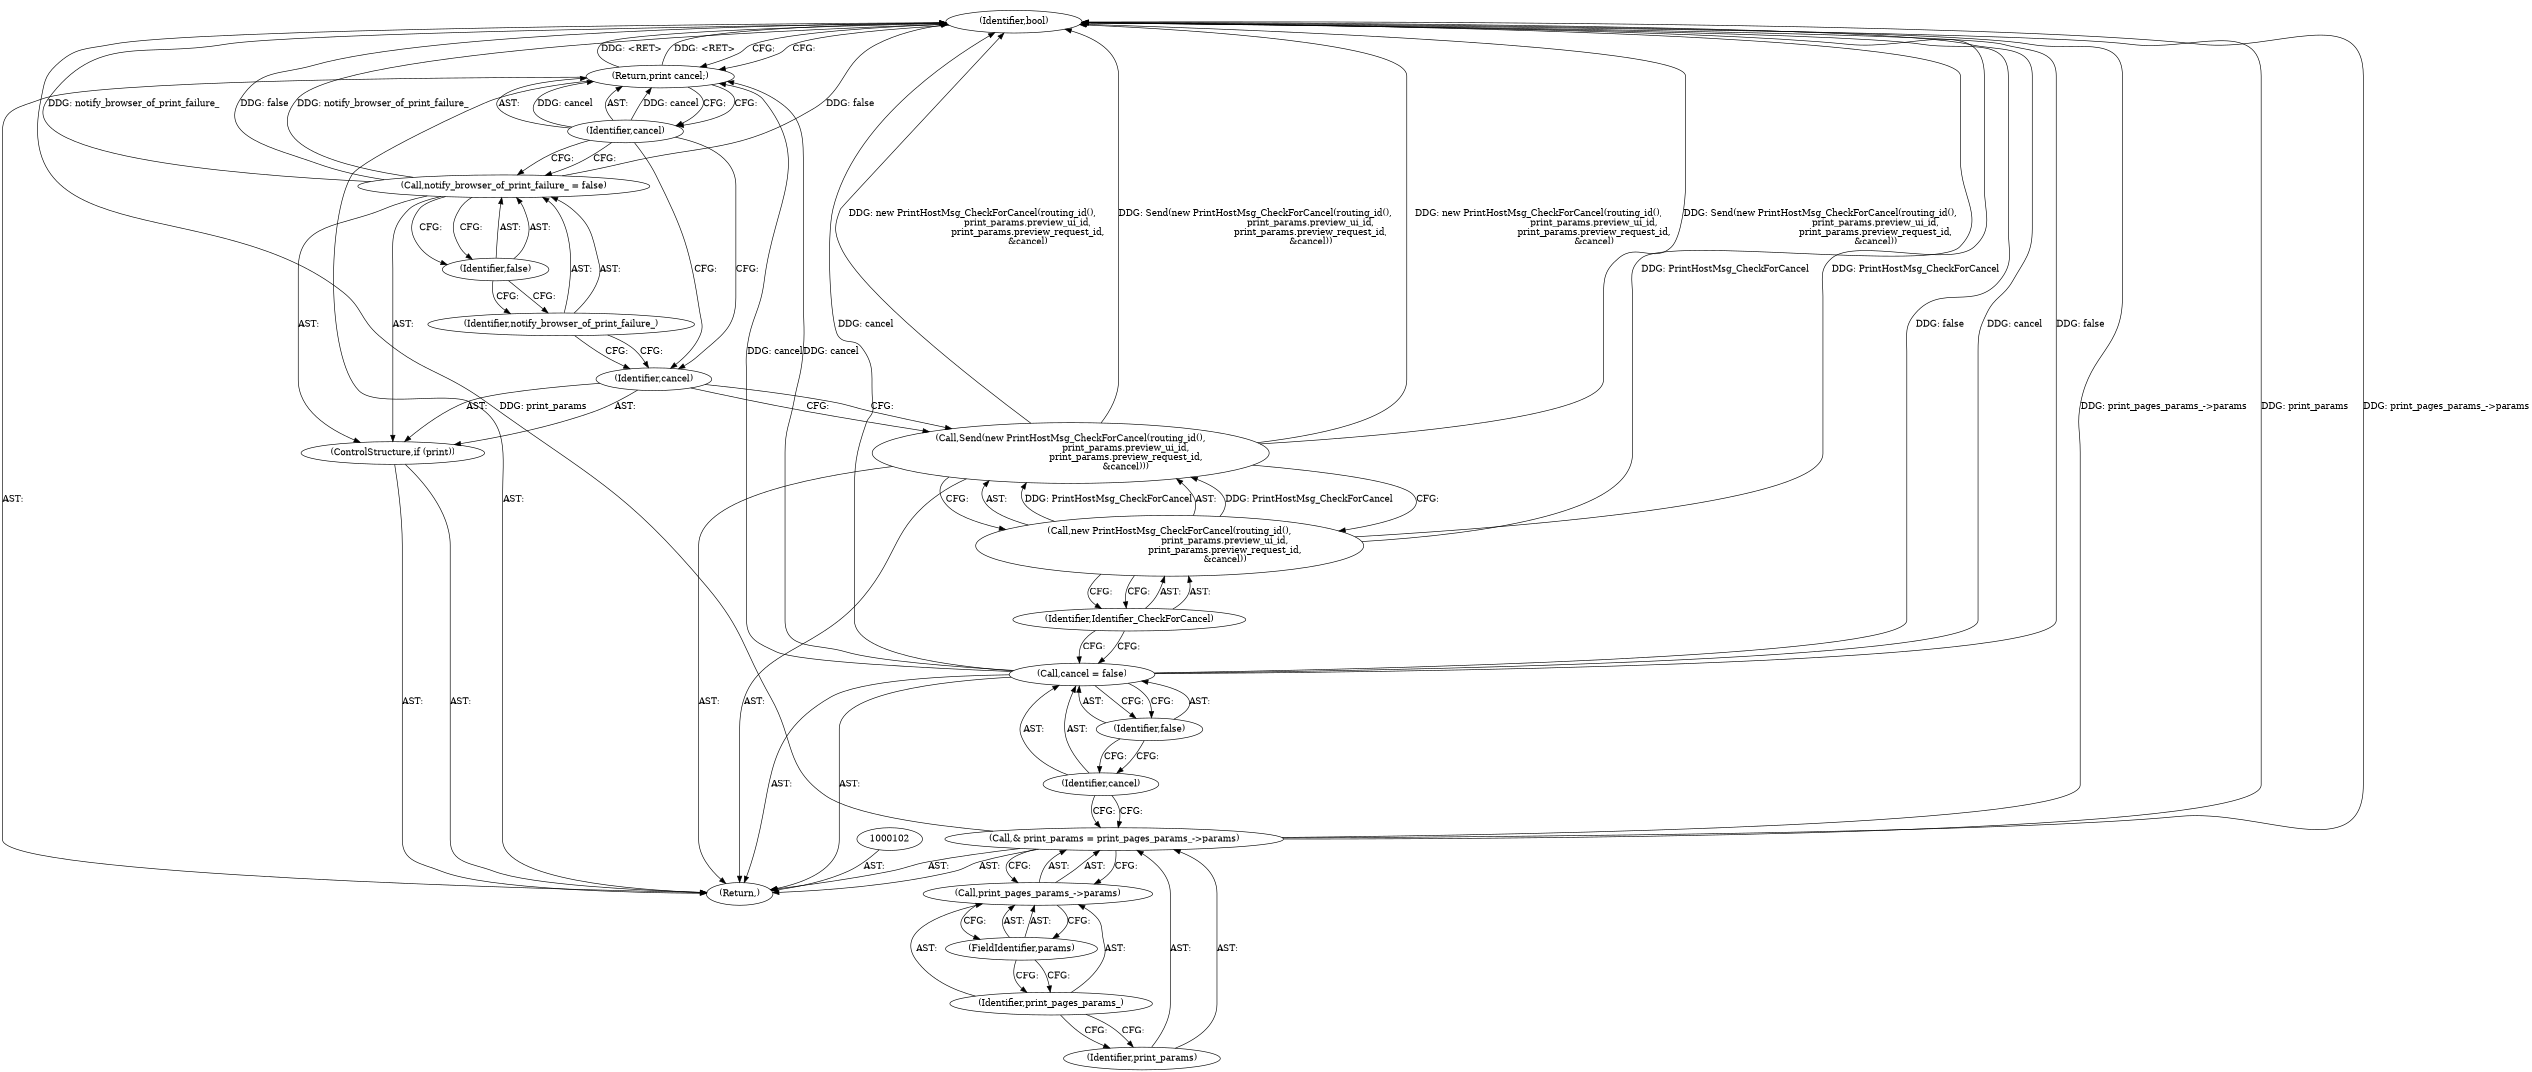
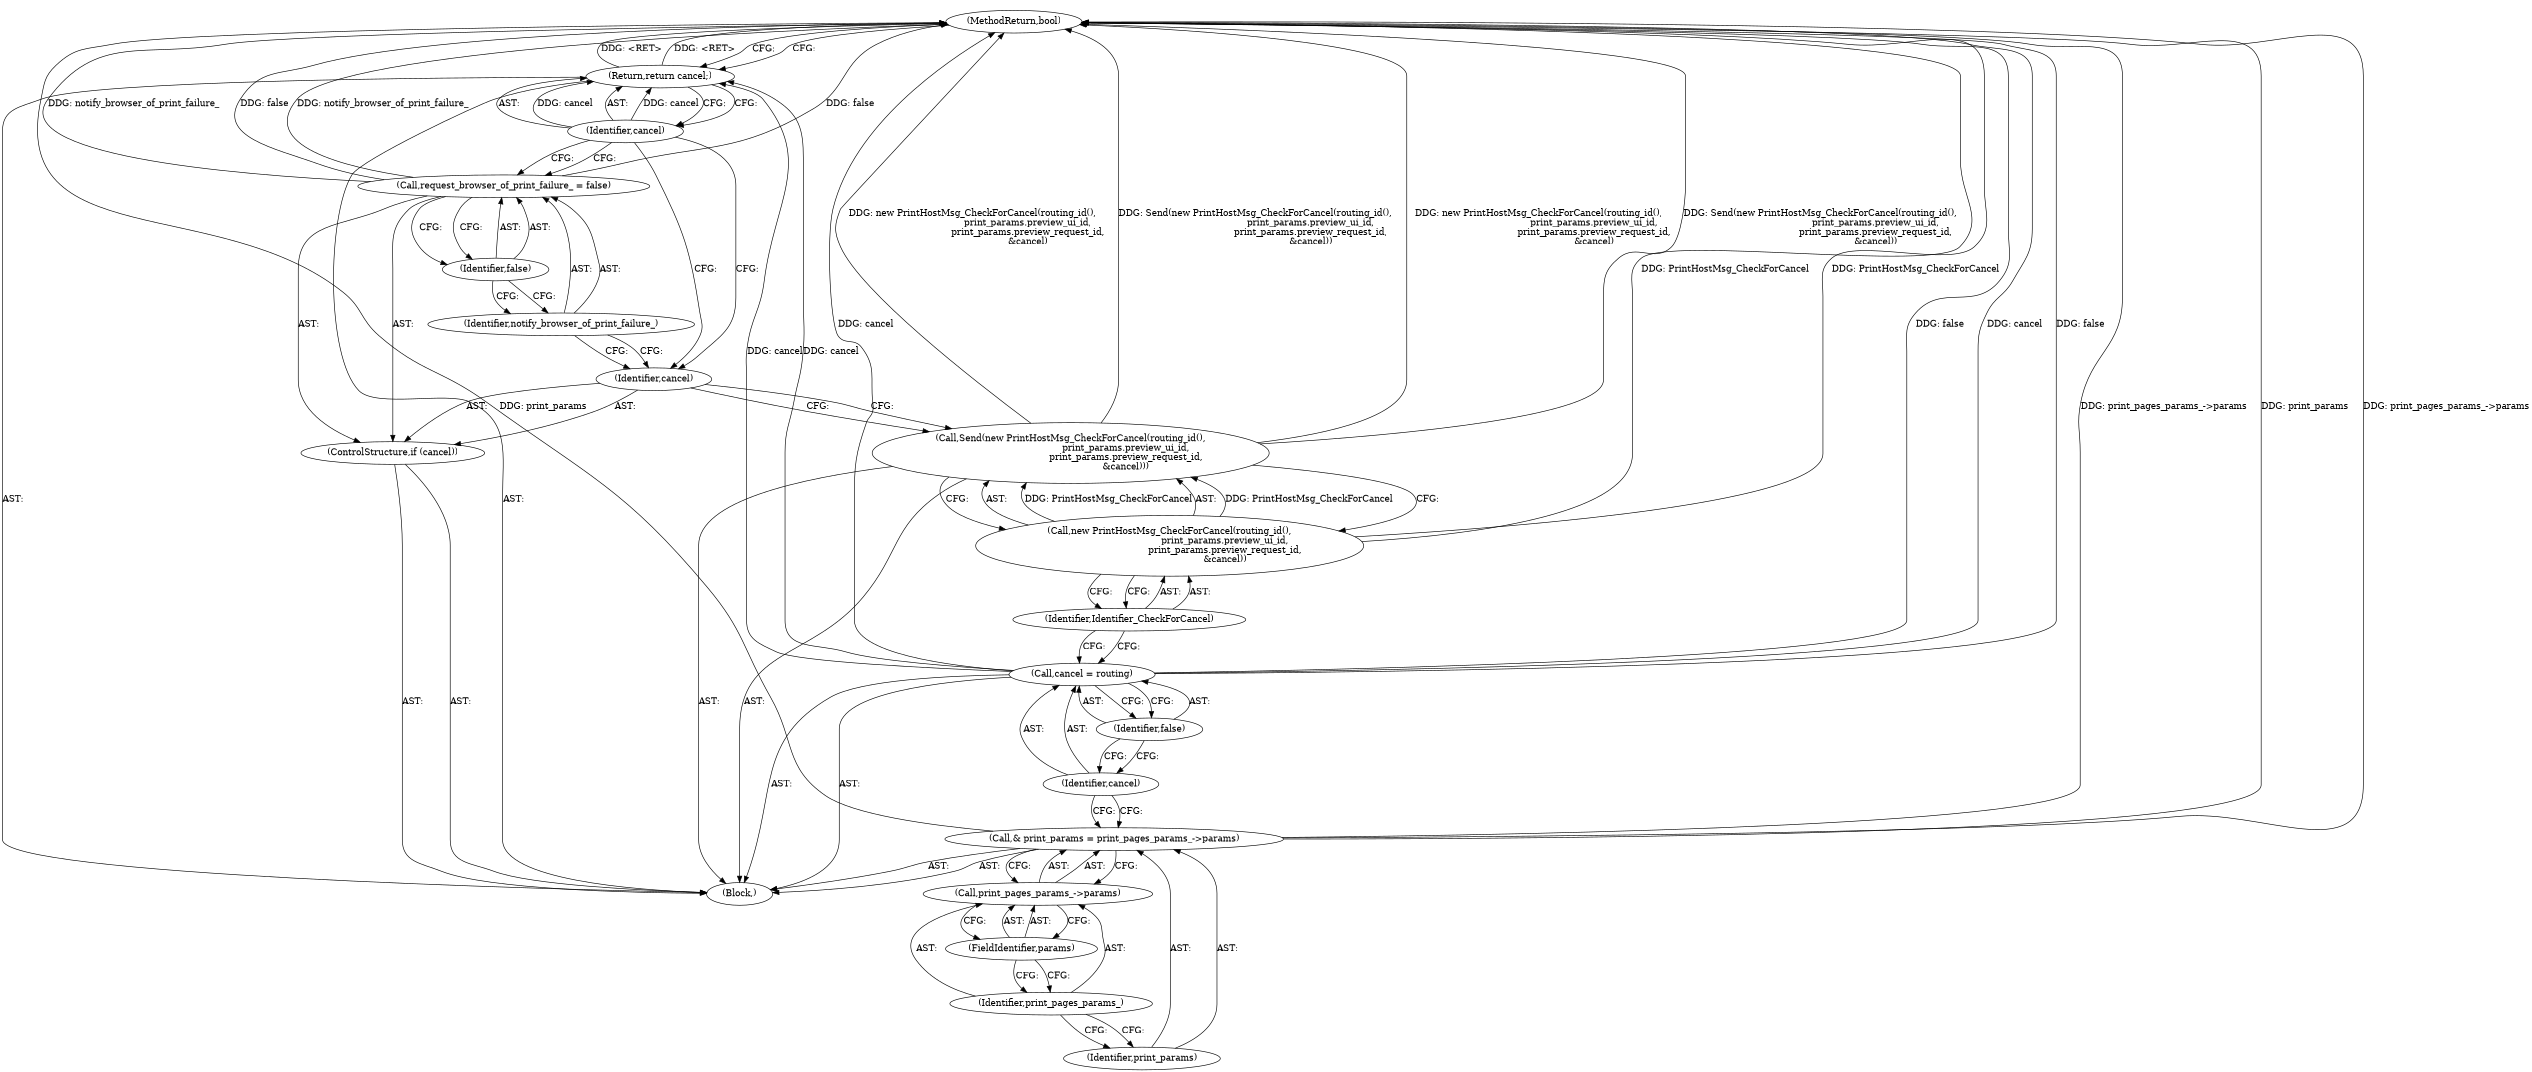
node "(Identifier,bool)": label "(Identifier,bool)" -> "(MethodReturn,bool)"
node "(Return,print cancel;)": label "(Return,print cancel;)" -> "(Return,return cancel;)"
node "(Call,notify_browser_of_print_failure_ = false)": label "(Call,notify_browser_of_print_failure_ = false)" -> "(Call,request_browser_of_print_failure_ = false)"
node "(ControlStructure,if (print))": label "(ControlStructure,if (print))" -> "(ControlStructure,if (cancel))"
node "(Call,cancel = false)": label "(Call,cancel = false)" -> "(Call,cancel = routing)"
node "1000102": removed
node "(Return,)": label "(Return,)" -> "(Block,)"
